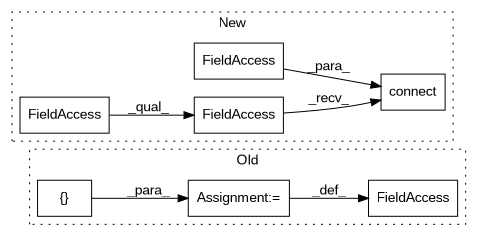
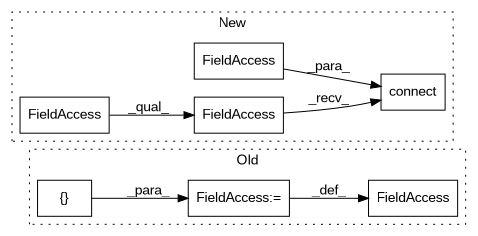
node "Assignment:=": label "Assignment:=" -> "FieldAccess:="
